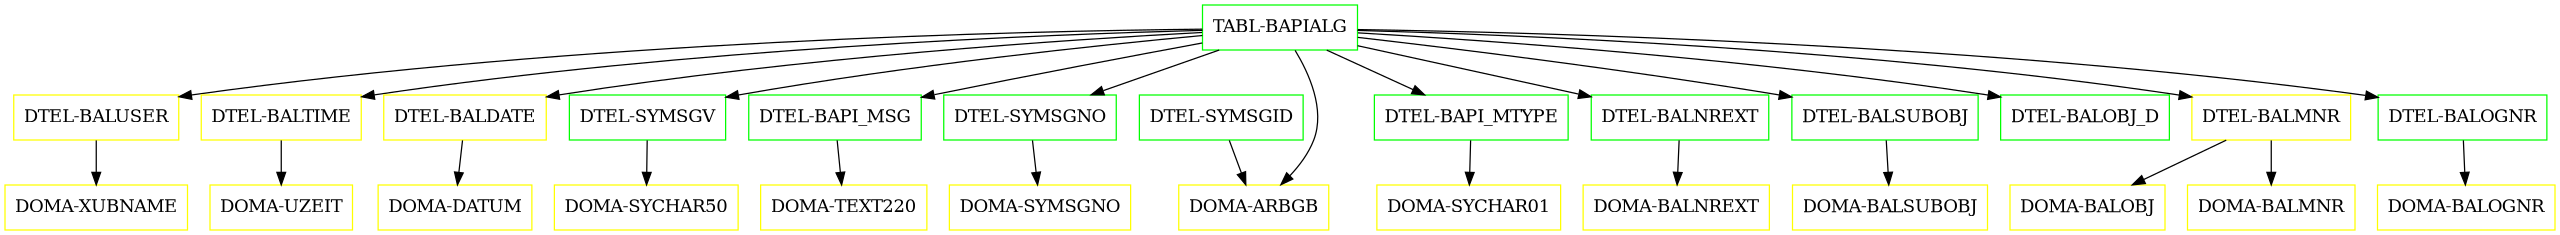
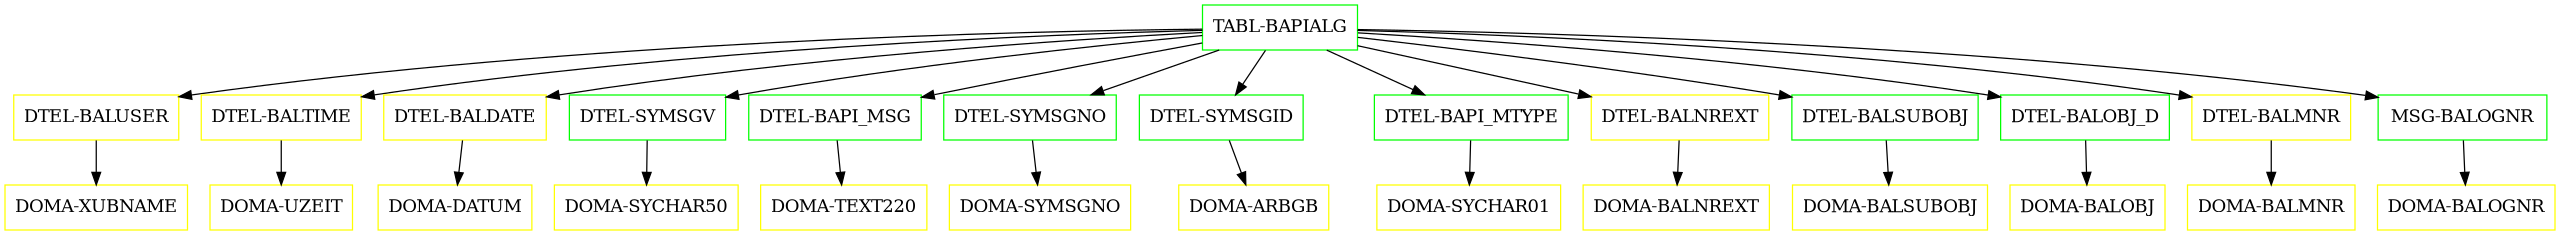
edge "TABL-BAPIALG" -> "DOMA-ARBGB": now "TABL-BAPIALG" -> "DTEL-SYMSGID"
node "DTEL-BALNREXT": color green -> yellow
node "DTEL-BALOGNR": label "DTEL-BALOGNR" -> "MSG-BALOGNR"
edge "DTEL-BALMNR" -> "DOMA-BALOBJ": now "DTEL-BALOBJ_D" -> "DOMA-BALOBJ"
